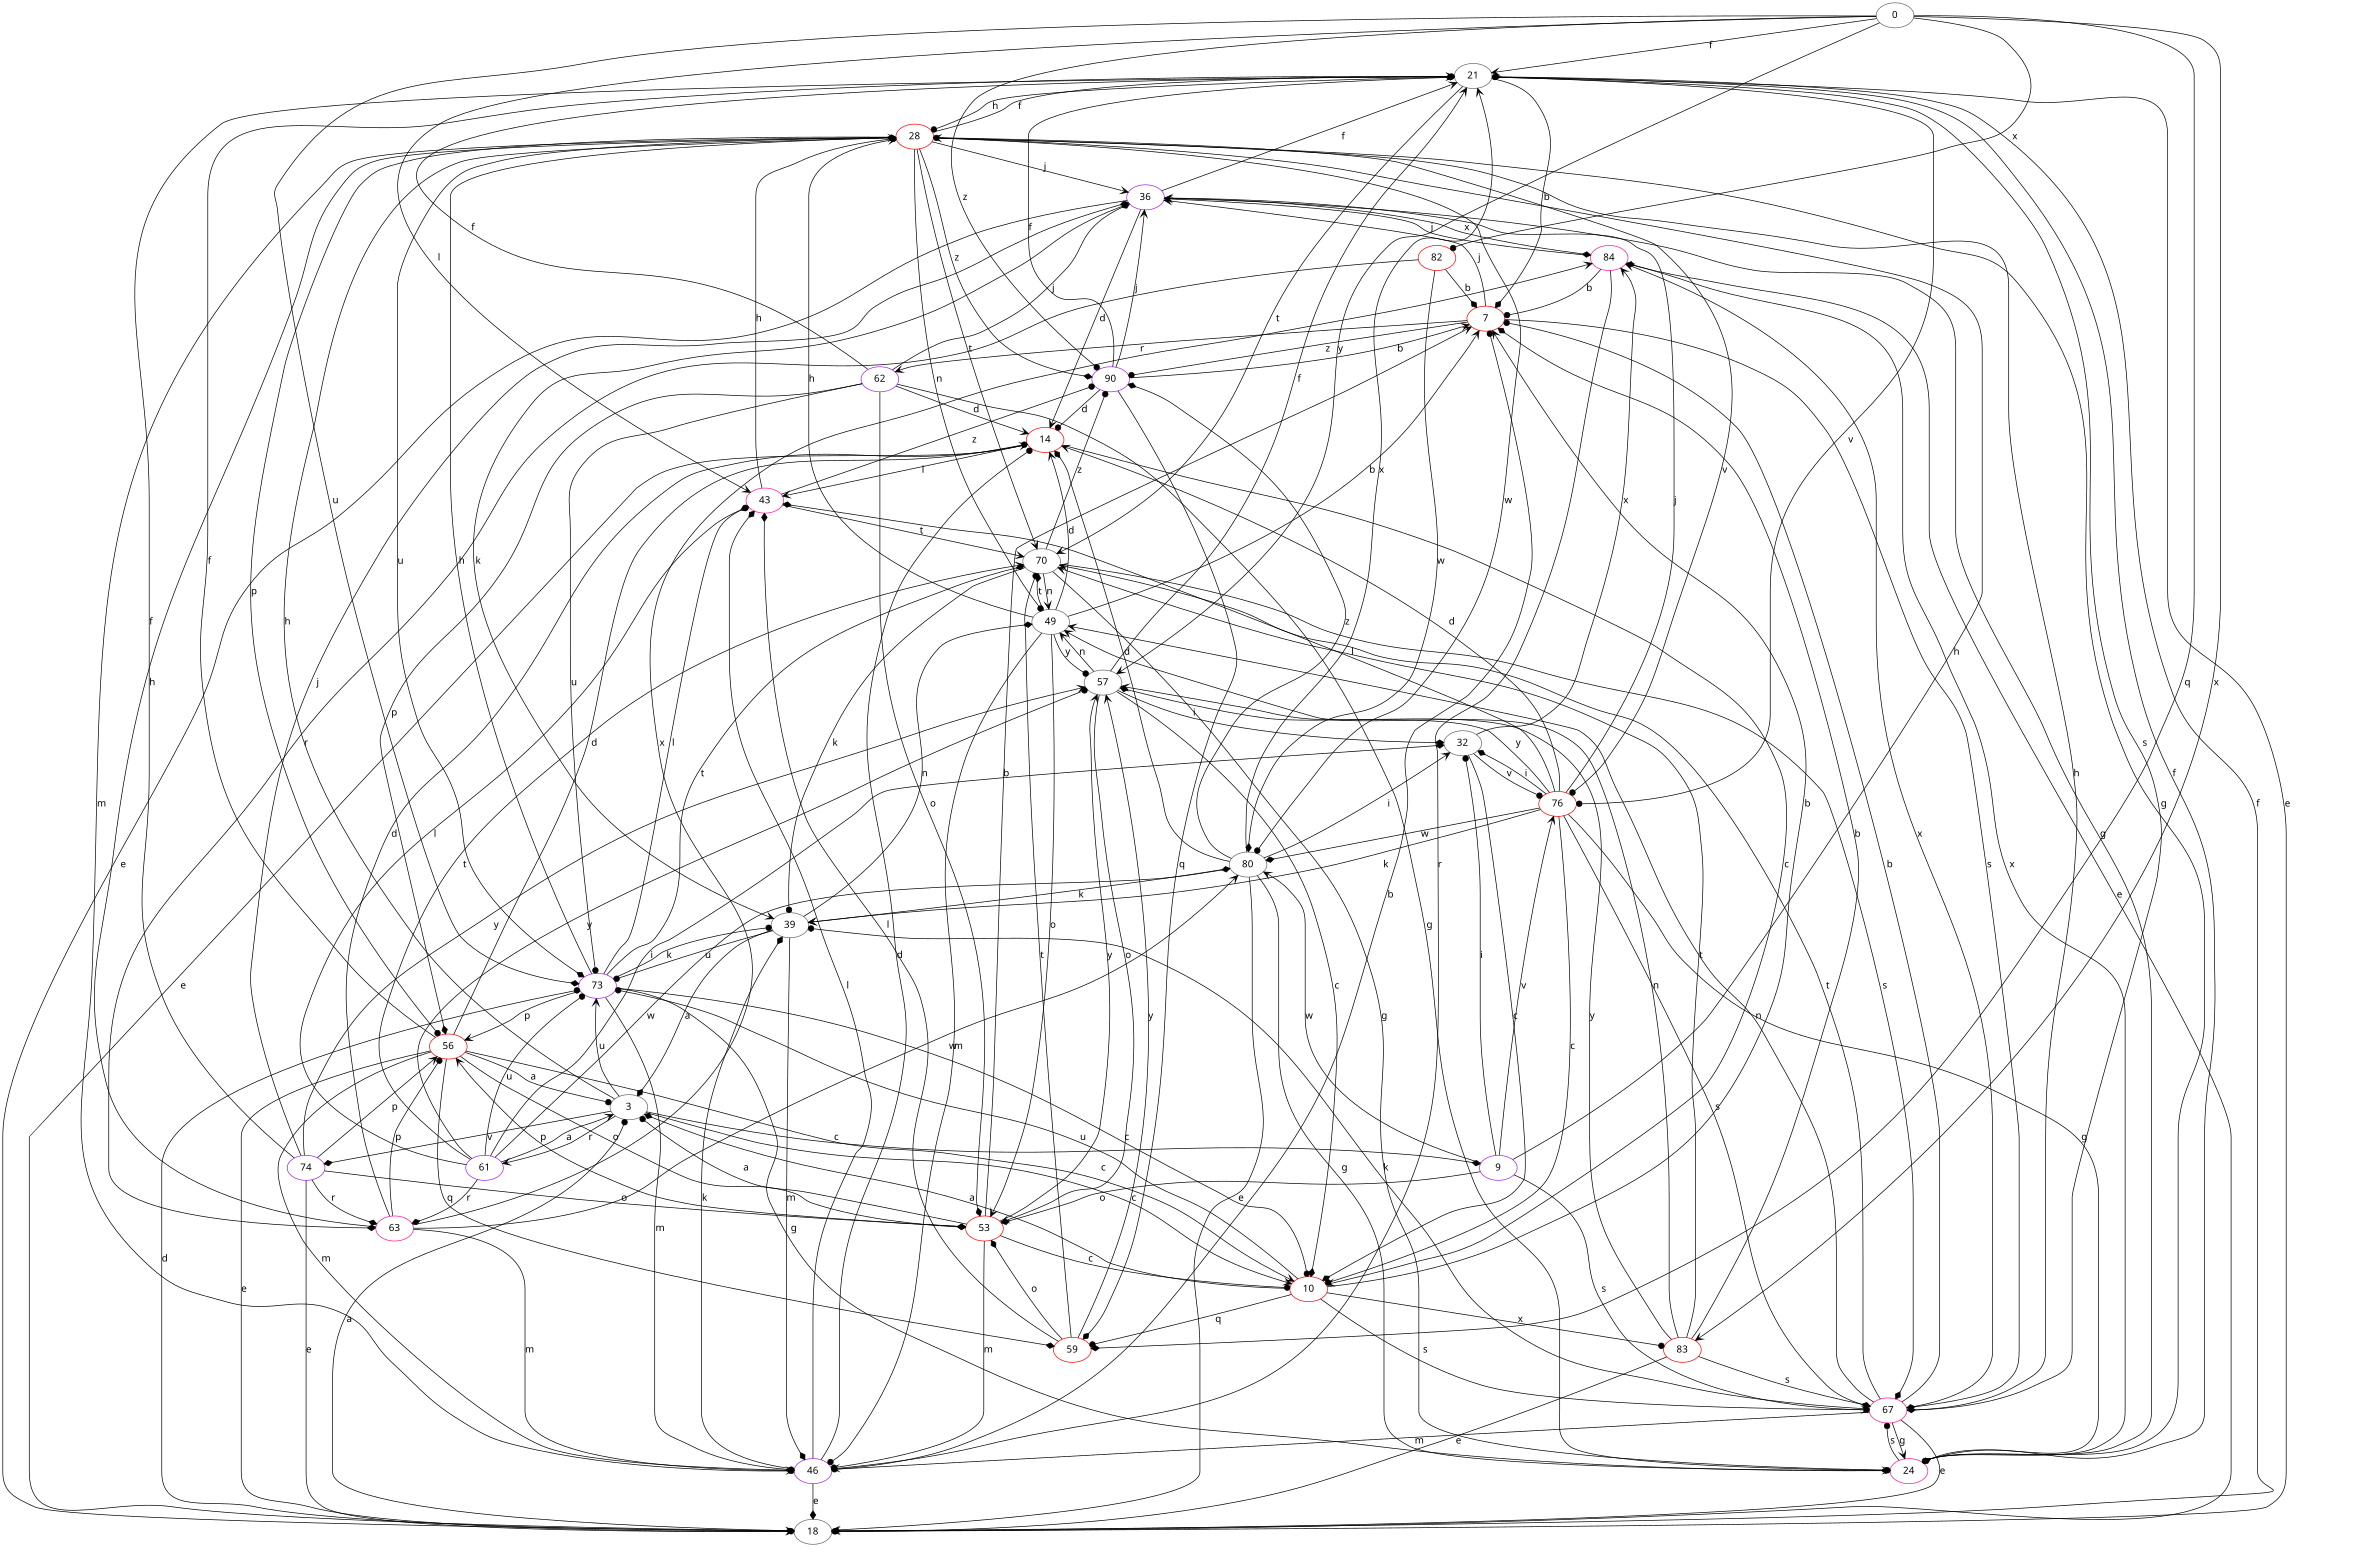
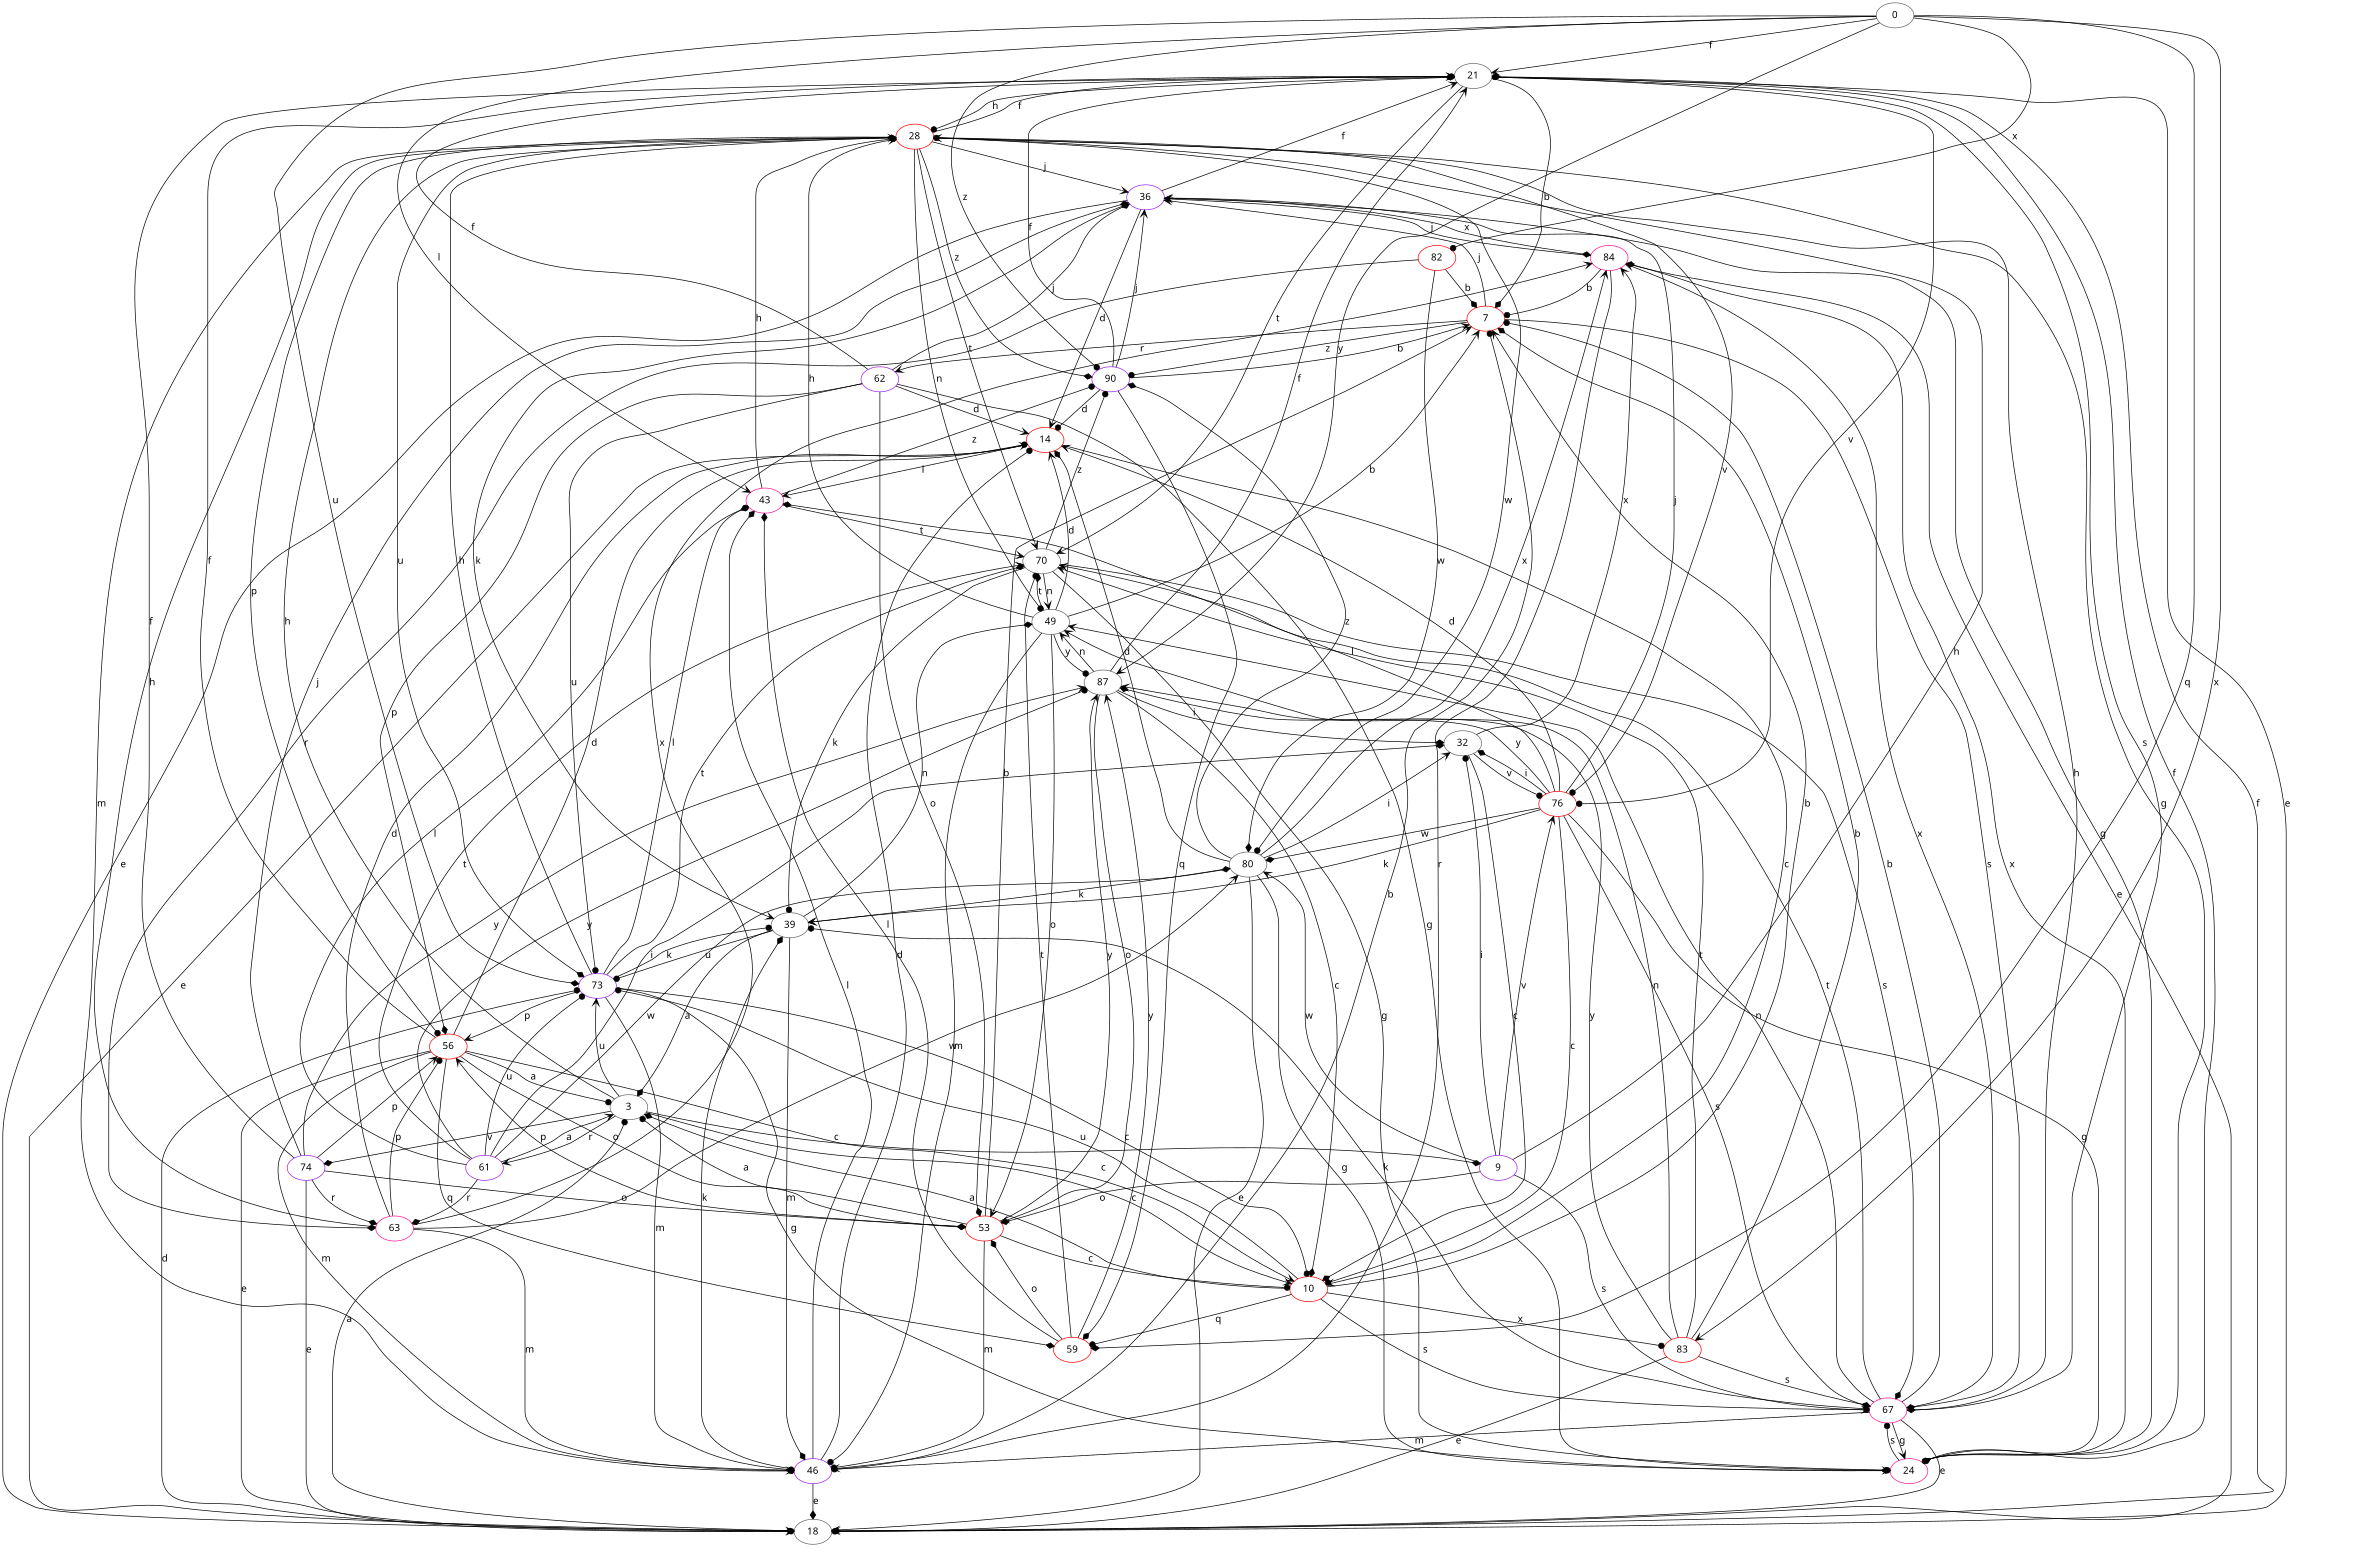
edge "80" -> "21": now "80" -> "84"
node "57": label "57" -> "87"
